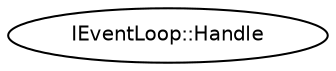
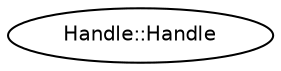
node "IEventLoop::Handle": label "IEventLoop::Handle" -> "Handle::Handle"
